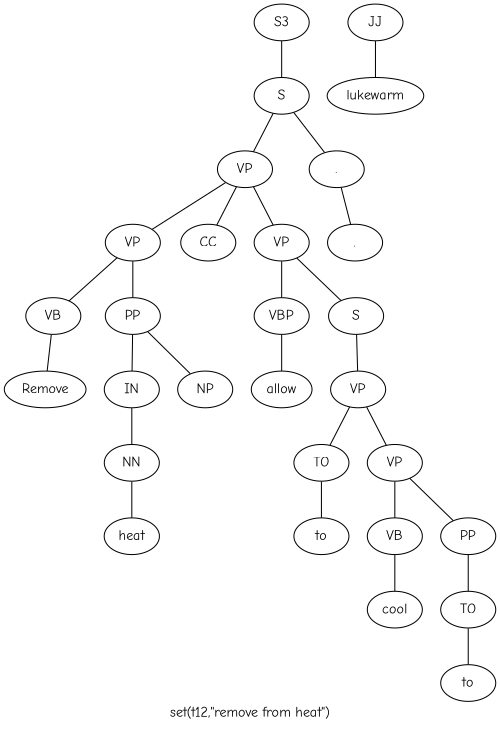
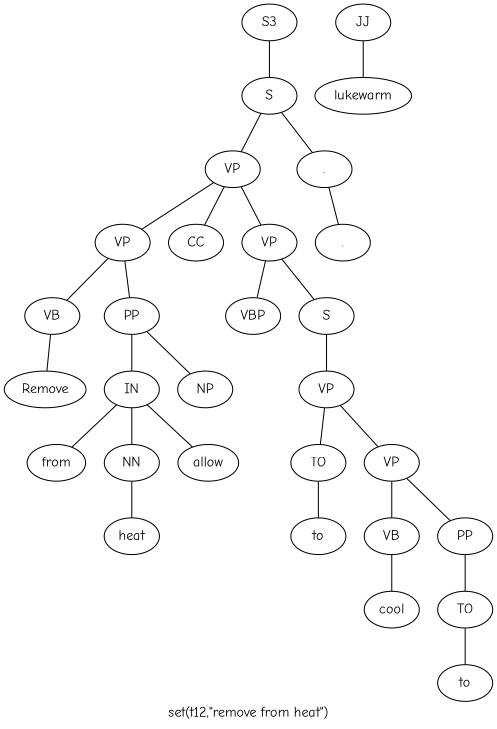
edge "VBP" -- "allow": now "IN" -- "allow"
node "from": added
